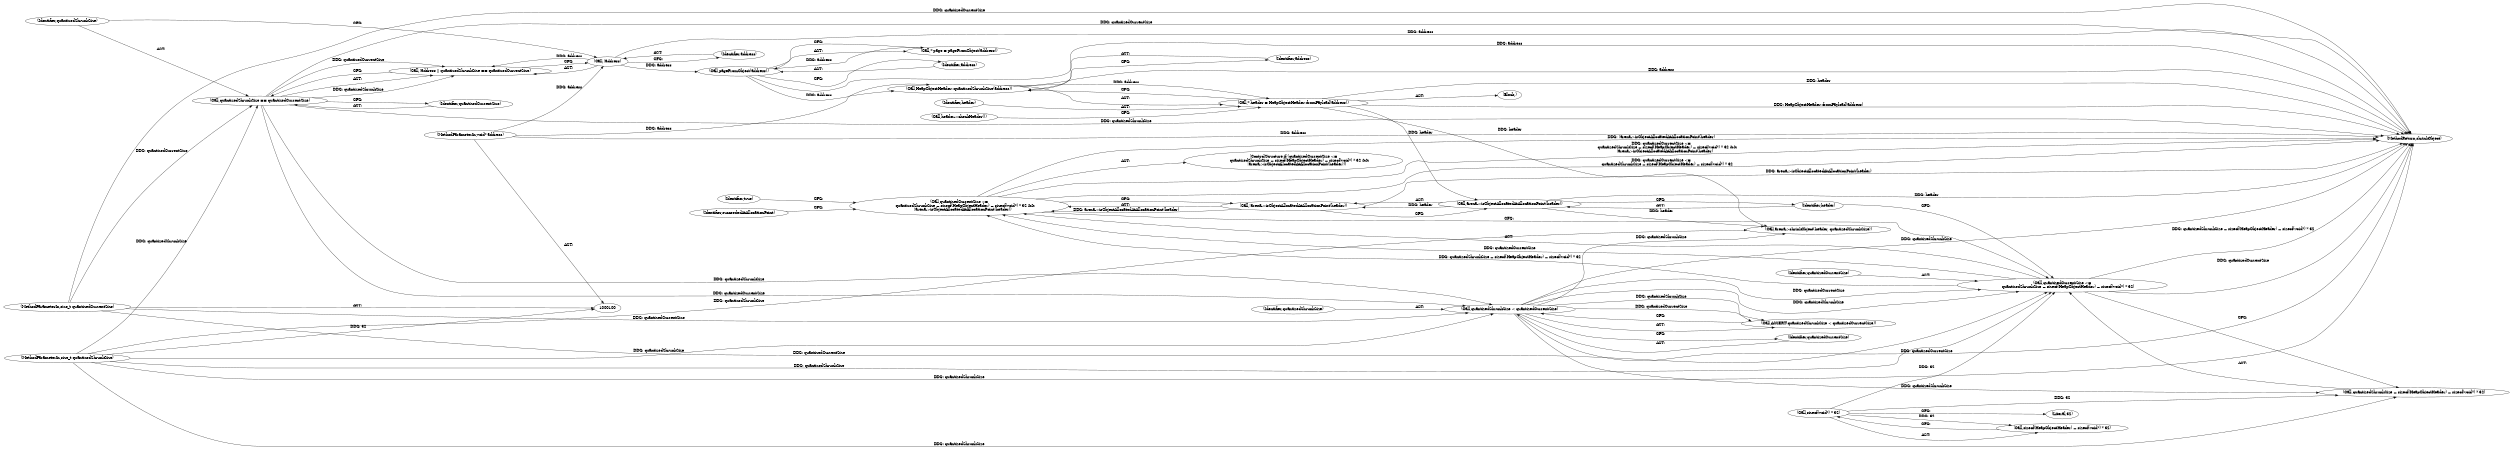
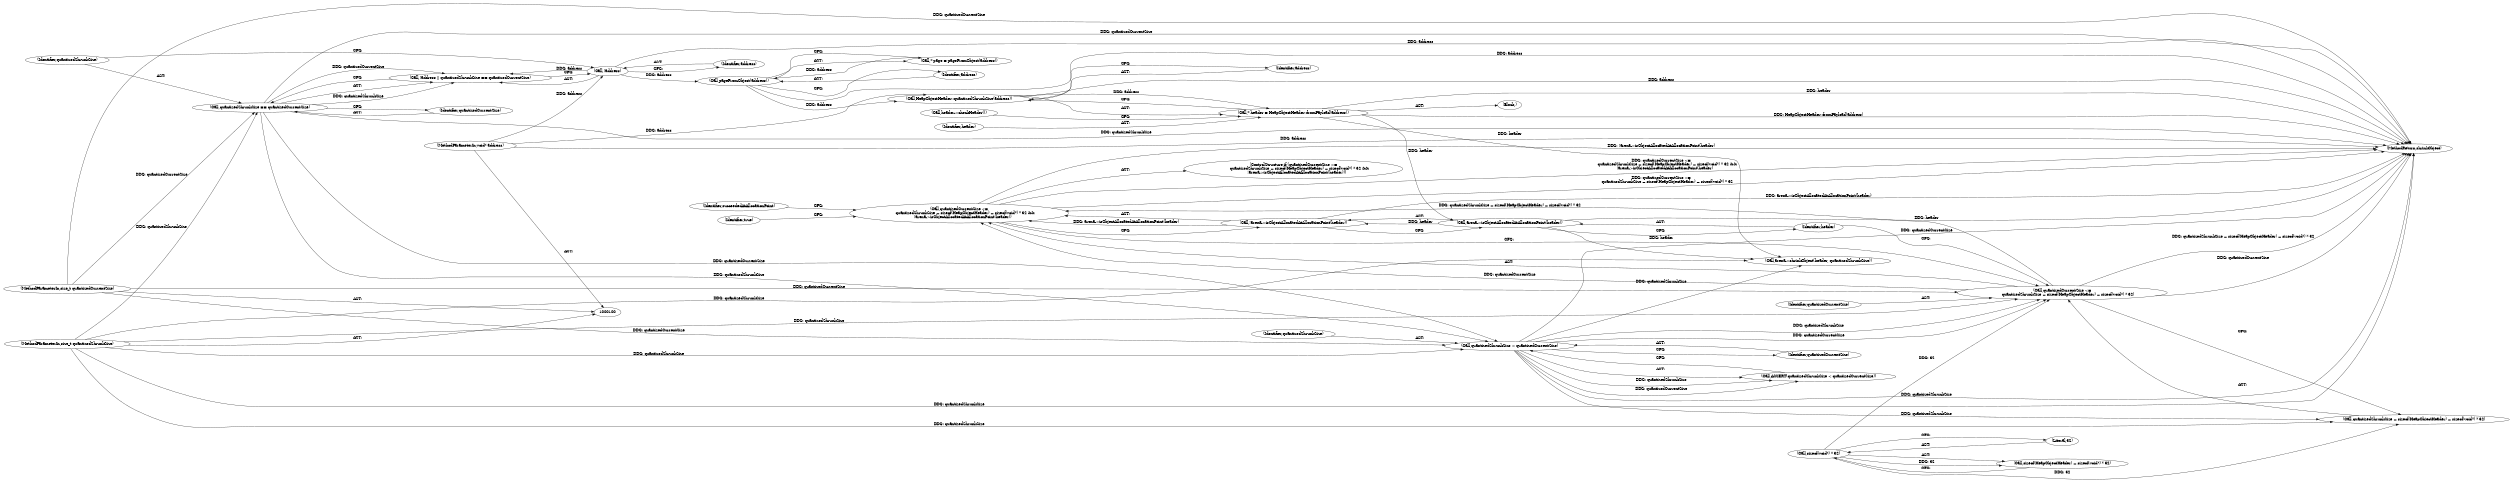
edge "(MethodParameterIn,size_t quantizedShrunkSize)" -> "1000100": label "DDG: 32" -> "AST: "
edge "(Literal,32)" -> "(Call,sizeof(void*) * 32)": added, label "AST:"
